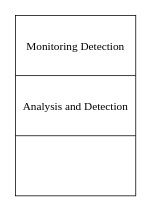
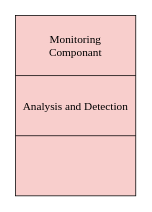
node "Monitoring Detection": label "Monitoring Detection" -> "Monitoring Componant"
node "Analysis and Detection": fillcolor #ffffff -> #f8cecc
